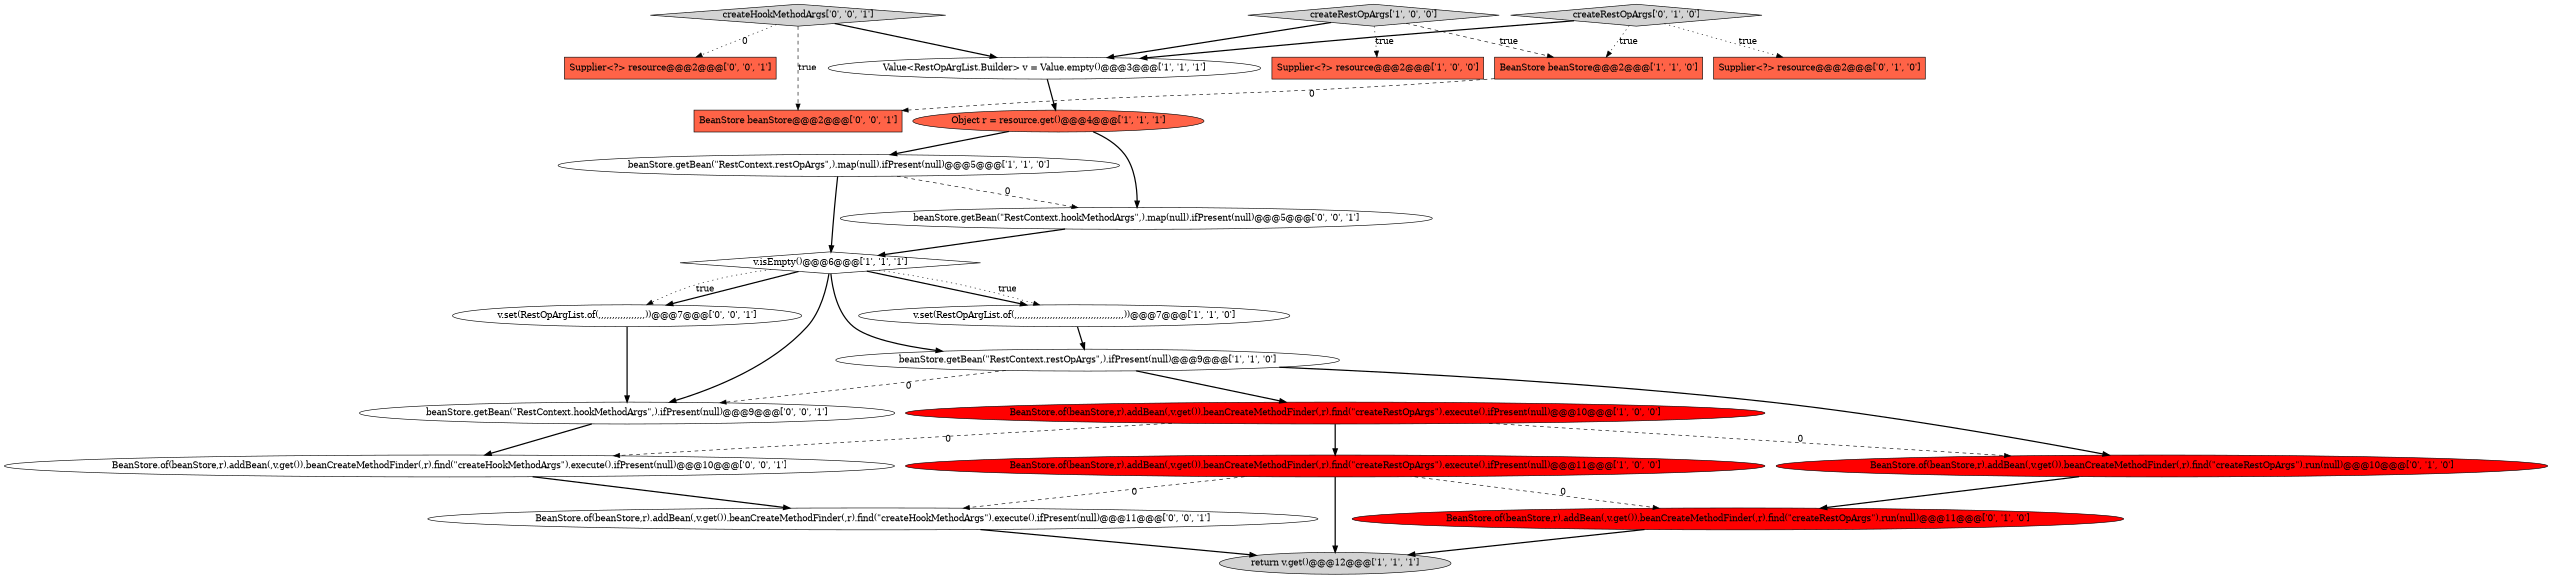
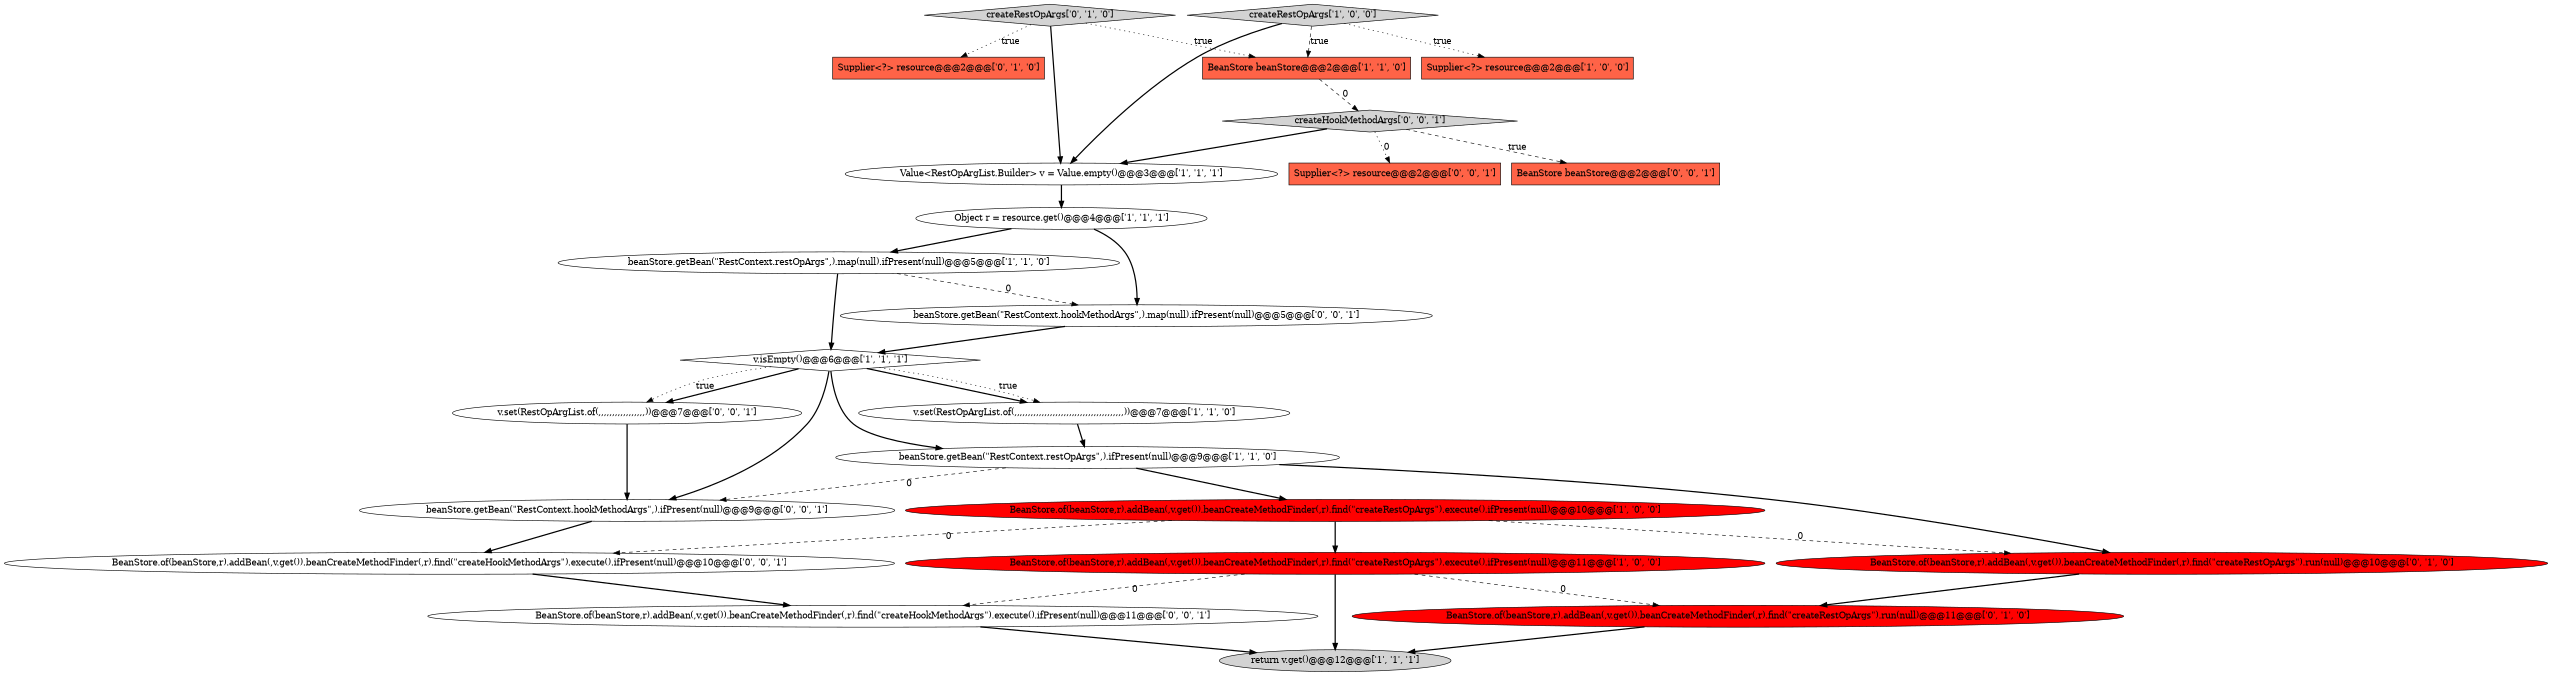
edge "BeanStore beanStore@@@2@@@['1', '1', '0']" -> "BeanStore beanStore@@@2@@@['0', '0', '1']": now "BeanStore beanStore@@@2@@@['1', '1', '0']" -> "createHookMethodArgs['0', '0', '1']"
node "Object r = resource.get()@@@4@@@['1', '1', '1']": fillcolor tomato -> white
